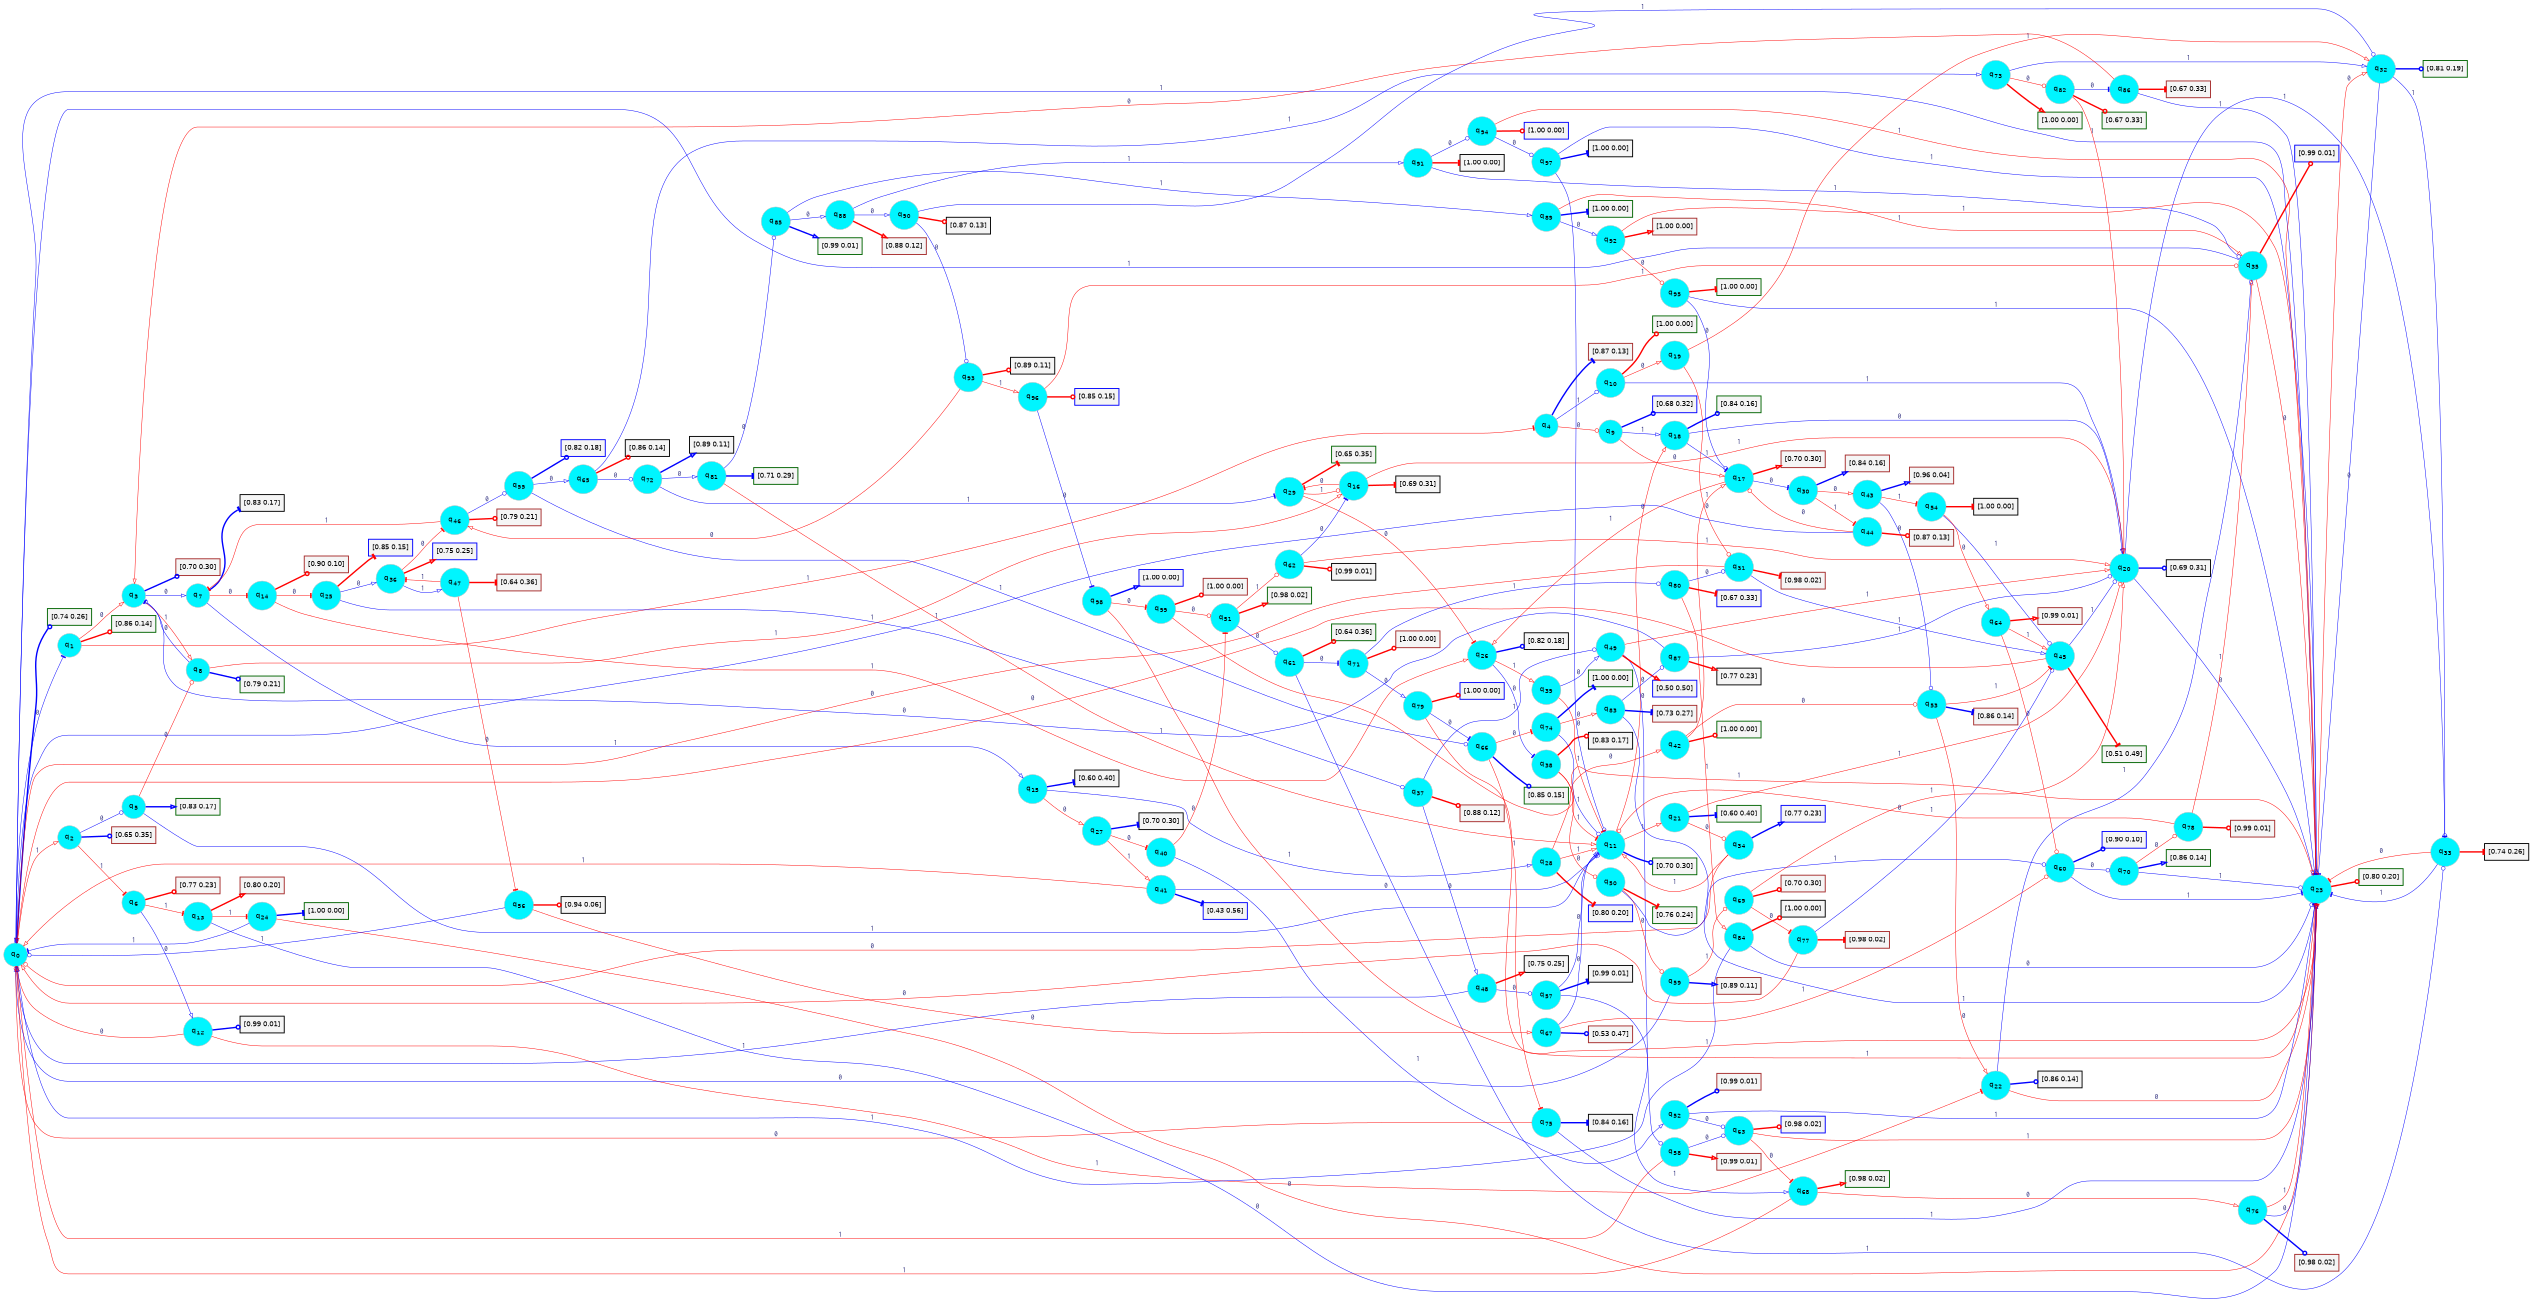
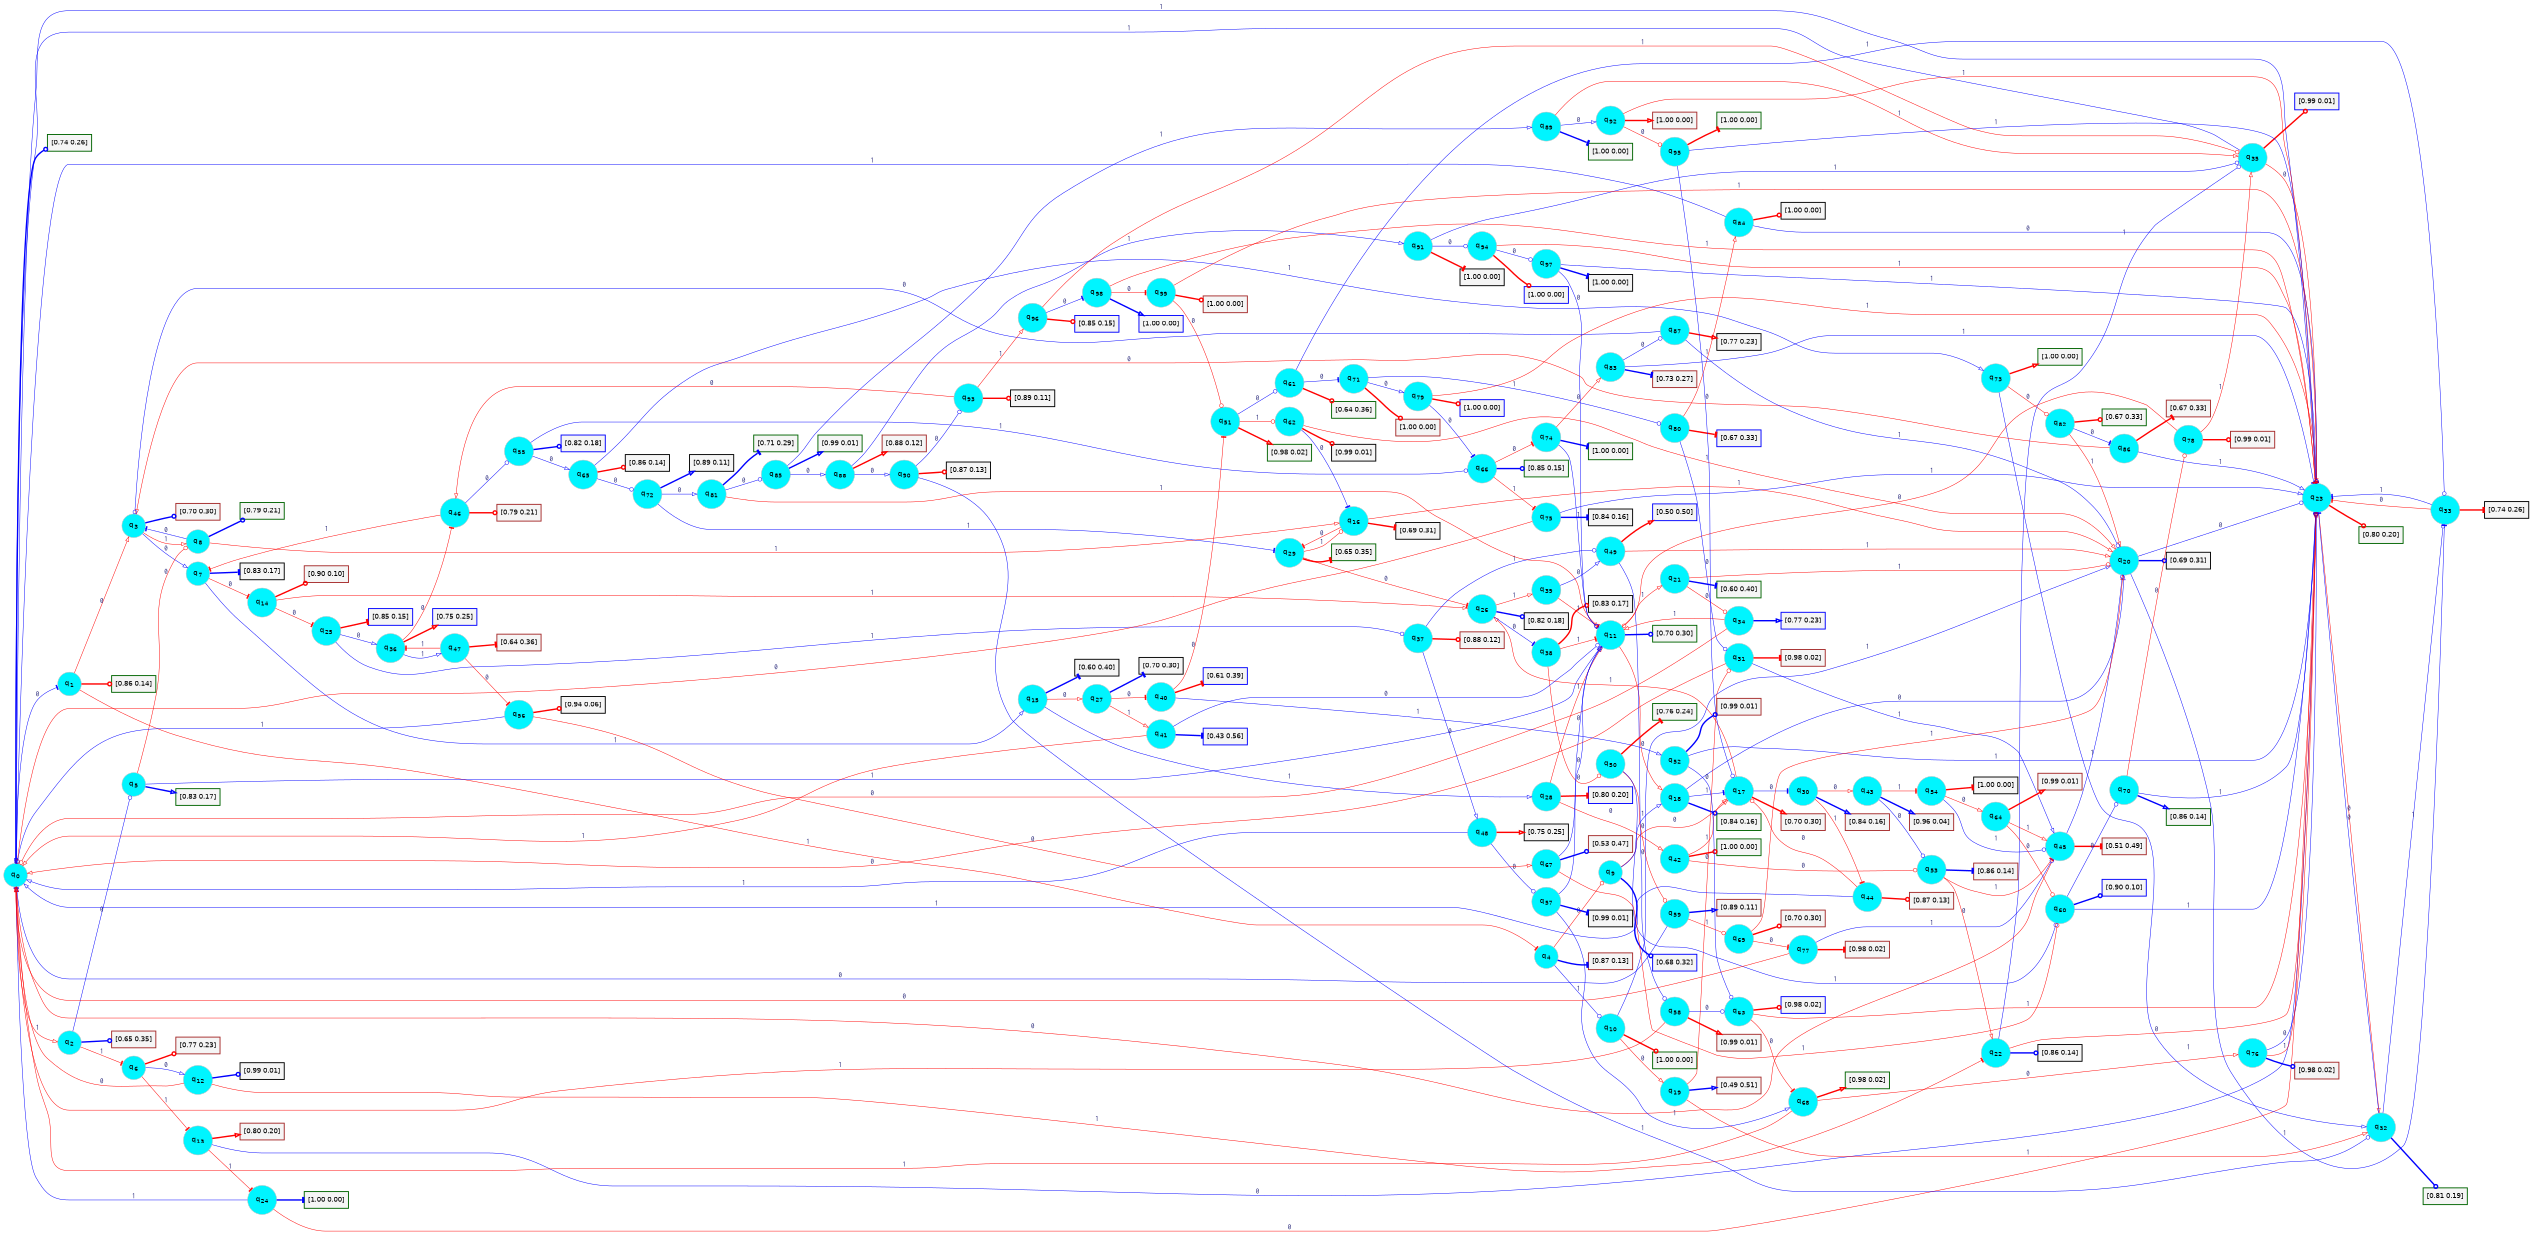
node "[0.61 0.39]": added
node "[0.51 0.49]": color darkgreen -> brown
node "[0.49 0.51]": added
